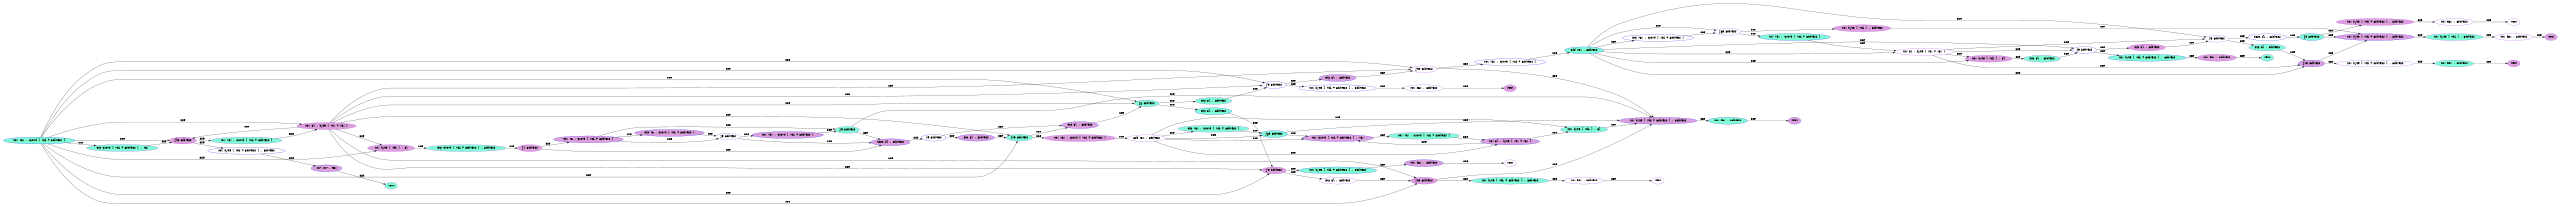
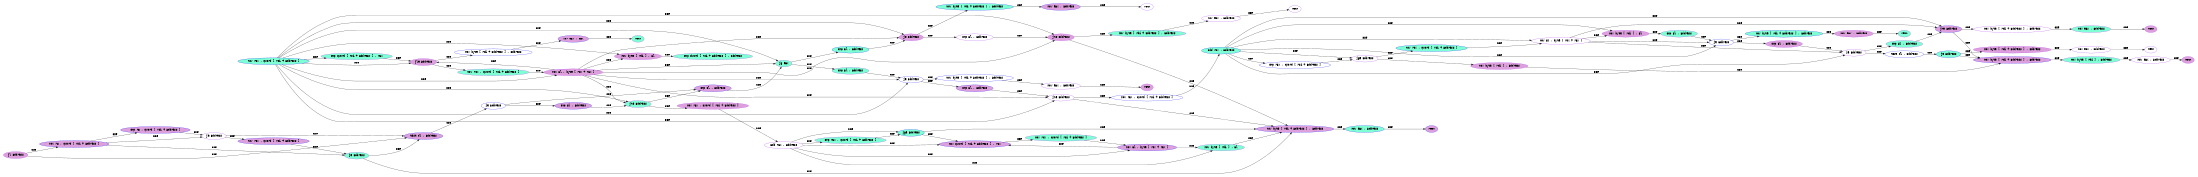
node "jg address": label "jg address" -> "jg eax"
edge "cmp dword [ rsi + address ] , address" -> "jl address": removed, label "CFG"
node "xor xor , eax": label "xor xor , eax" -> "xor eax , eax"
